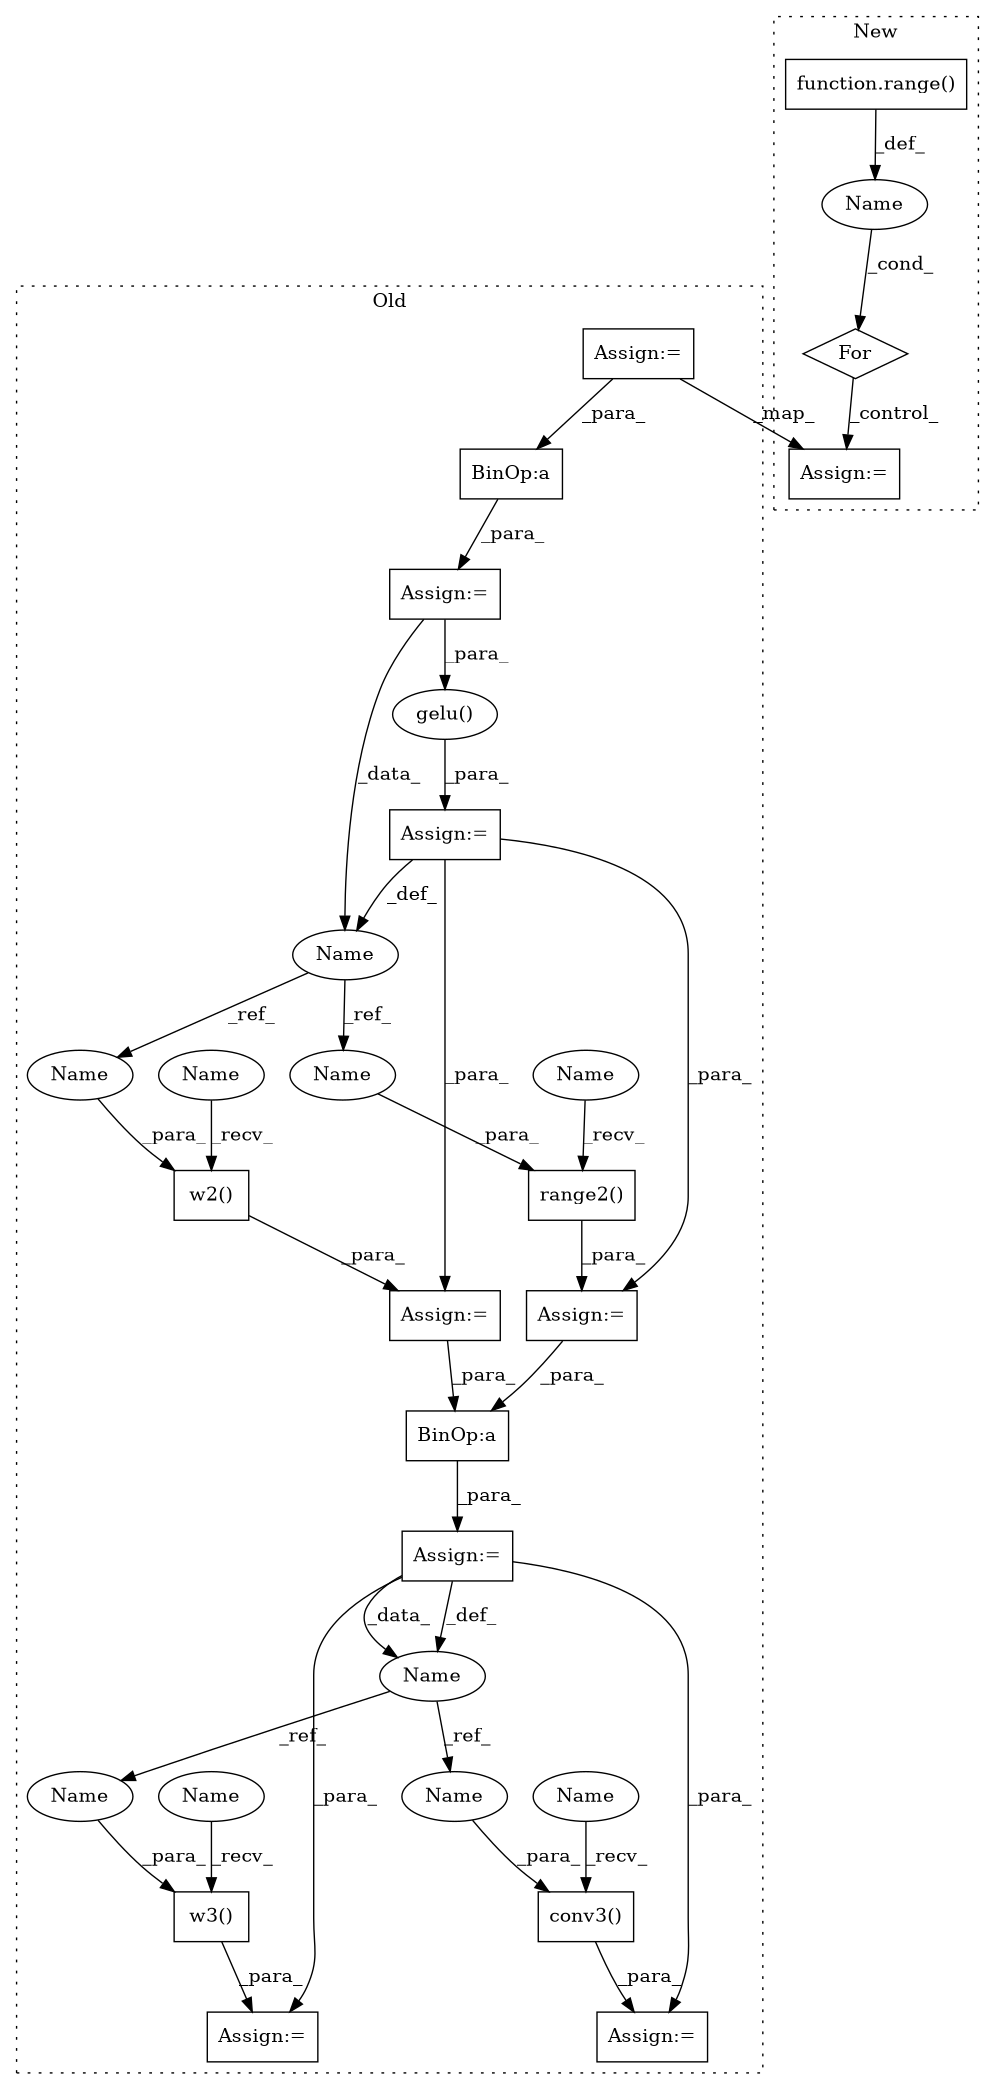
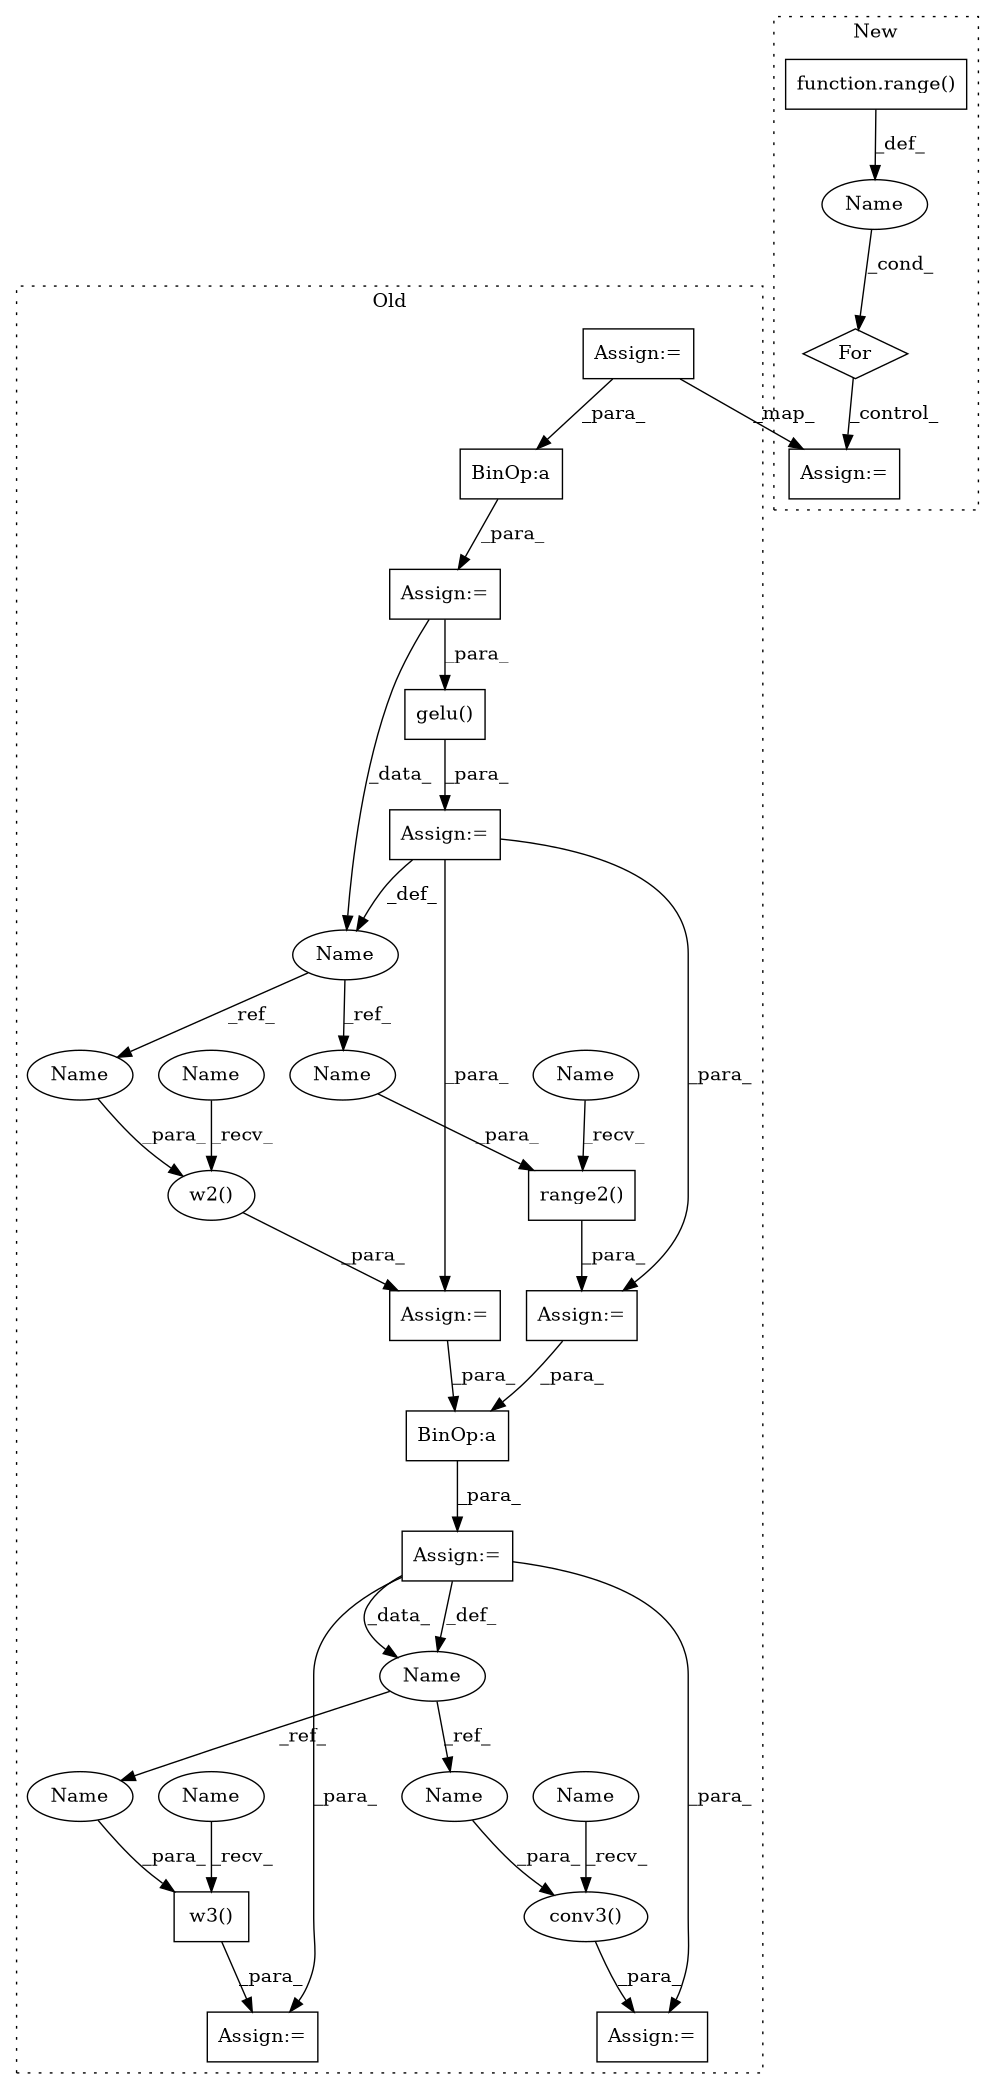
node "gelu()": shape ellipse -> box
node "w2()": shape box -> ellipse
node "conv3()": shape box -> ellipse
